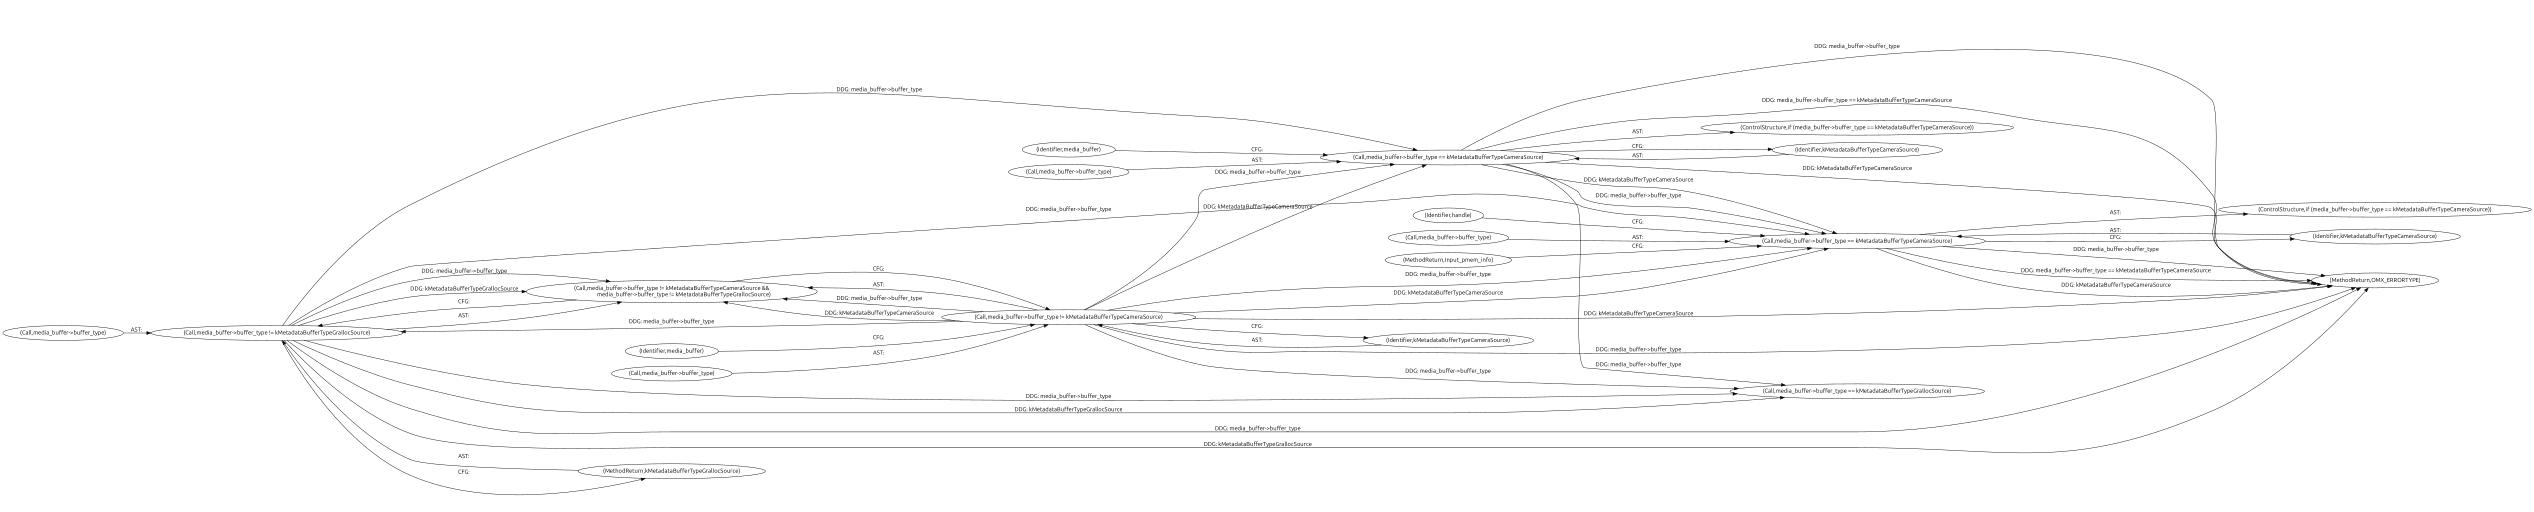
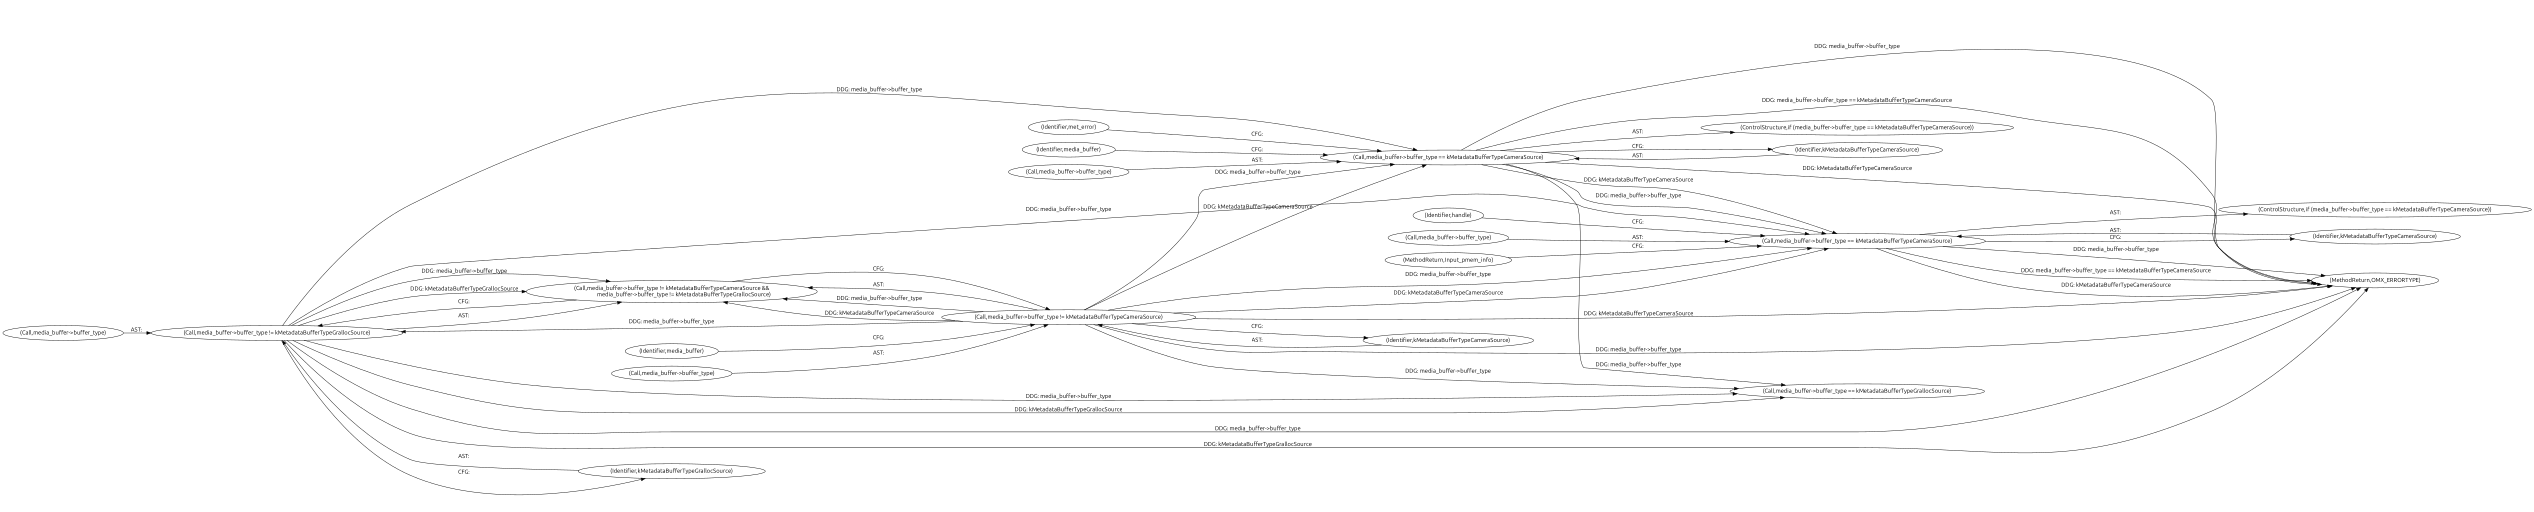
node "(Identifier,met_error)": added
node "(MethodReturn,kMetadataBufferTypeGrallocSource)": label "(MethodReturn,kMetadataBufferTypeGrallocSource)" -> "(Identifier,kMetadataBufferTypeGrallocSource)"
